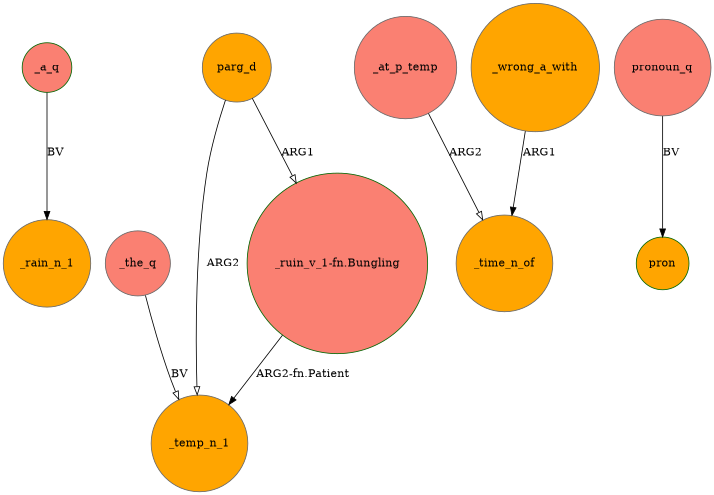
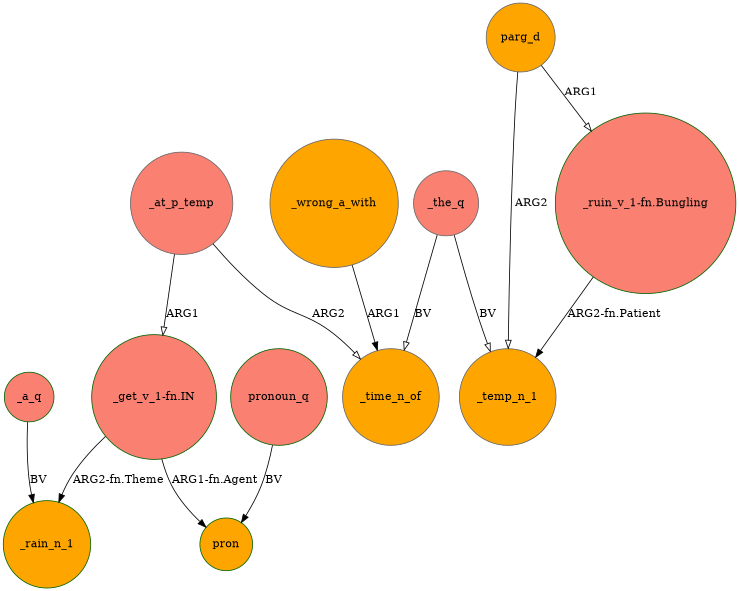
node "pronoun_q": color gray40 -> darkgreen
node "_rain_n_1": color gray40 -> darkgreen
edge "_the_q" -> "_time_n_of": added, label "BV"
node "_get_v_1-fn.IN": added
